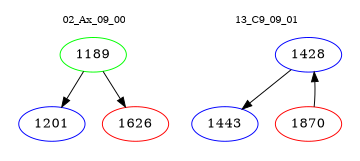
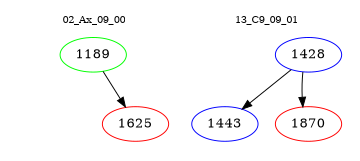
edge "1870" -> "1428": reversed
node "1201": removed
node "1626": label "1626" -> "1625"
